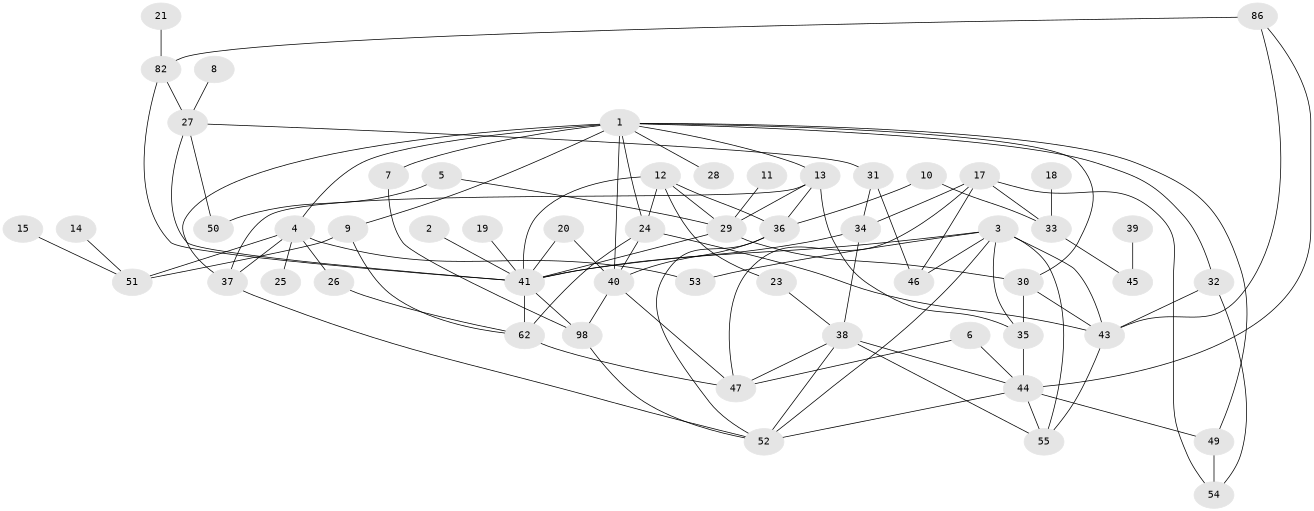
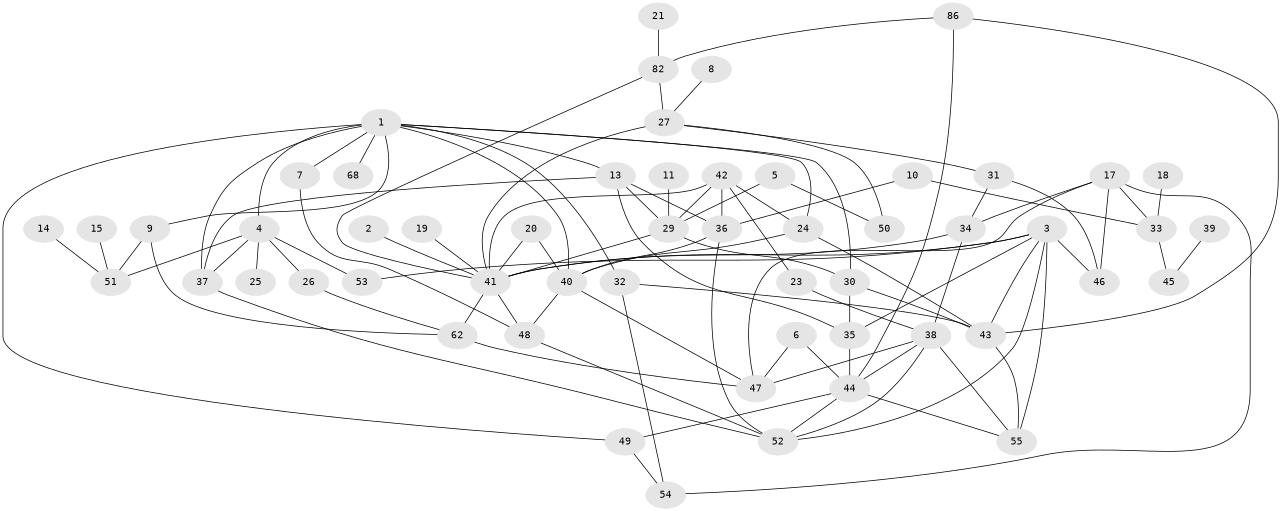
node "12": label "12" -> "42"
node "28": label "28" -> "68"
edge "24" -- "62": removed
node "98": label "98" -> "48"
